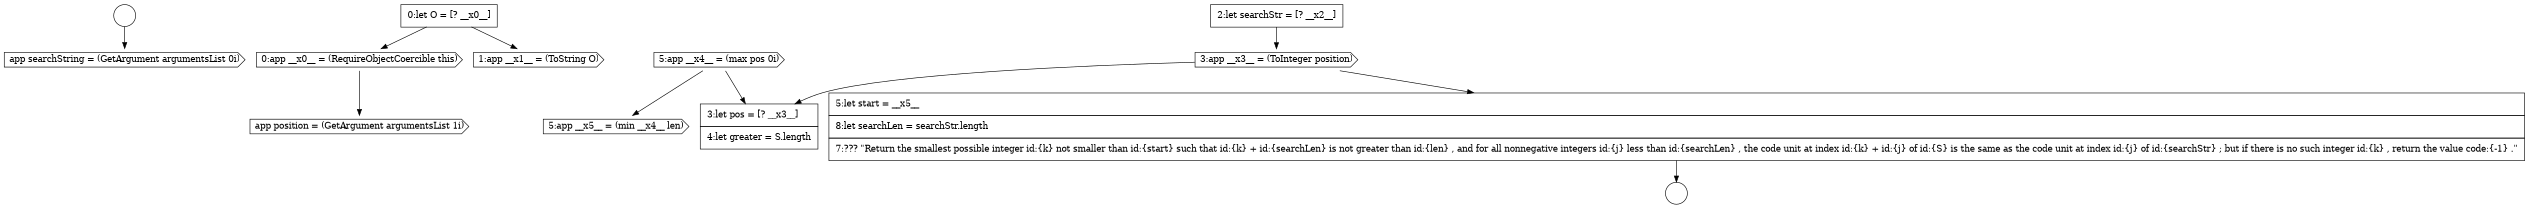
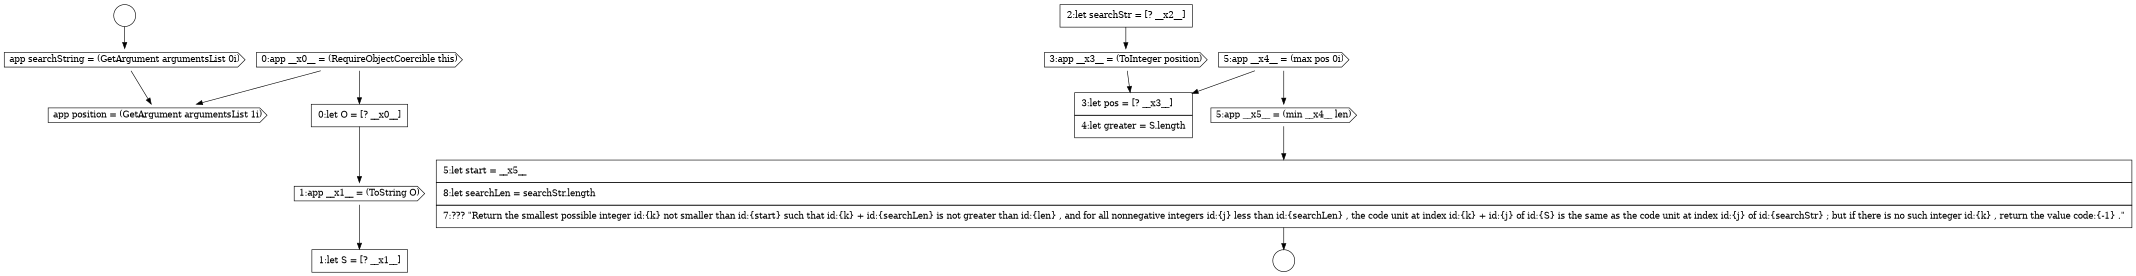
edge "0:let O = [? __x0__]" -> "0:app __x0__ = (RequireObjectCoercible this)": reversed
edge "3:app __x3__ = (ToInteger position)" -> "5:let start = __x5__": now "5:app __x5__ = (min __x4__ len)" -> "5:let start = __x5__"
edge "app searchString = (GetArgument argumentsList 0i)" -> "app position = (GetArgument argumentsList 1i)": added
node "1:let S = [? __x1__]": added
